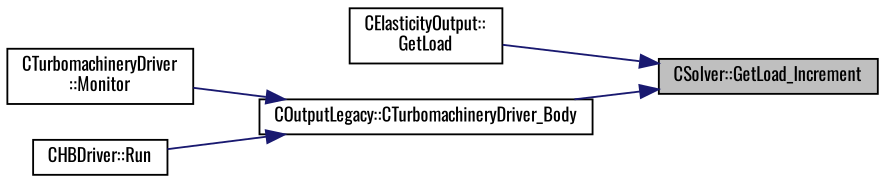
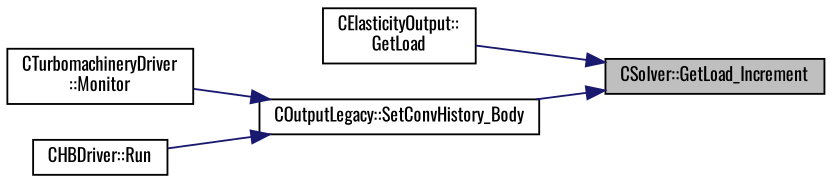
node "COutputLegacy::CTurbomachineryDriver_Body": label "COutputLegacy::CTurbomachineryDriver_Body" -> "COutputLegacy::SetConvHistory_Body"
